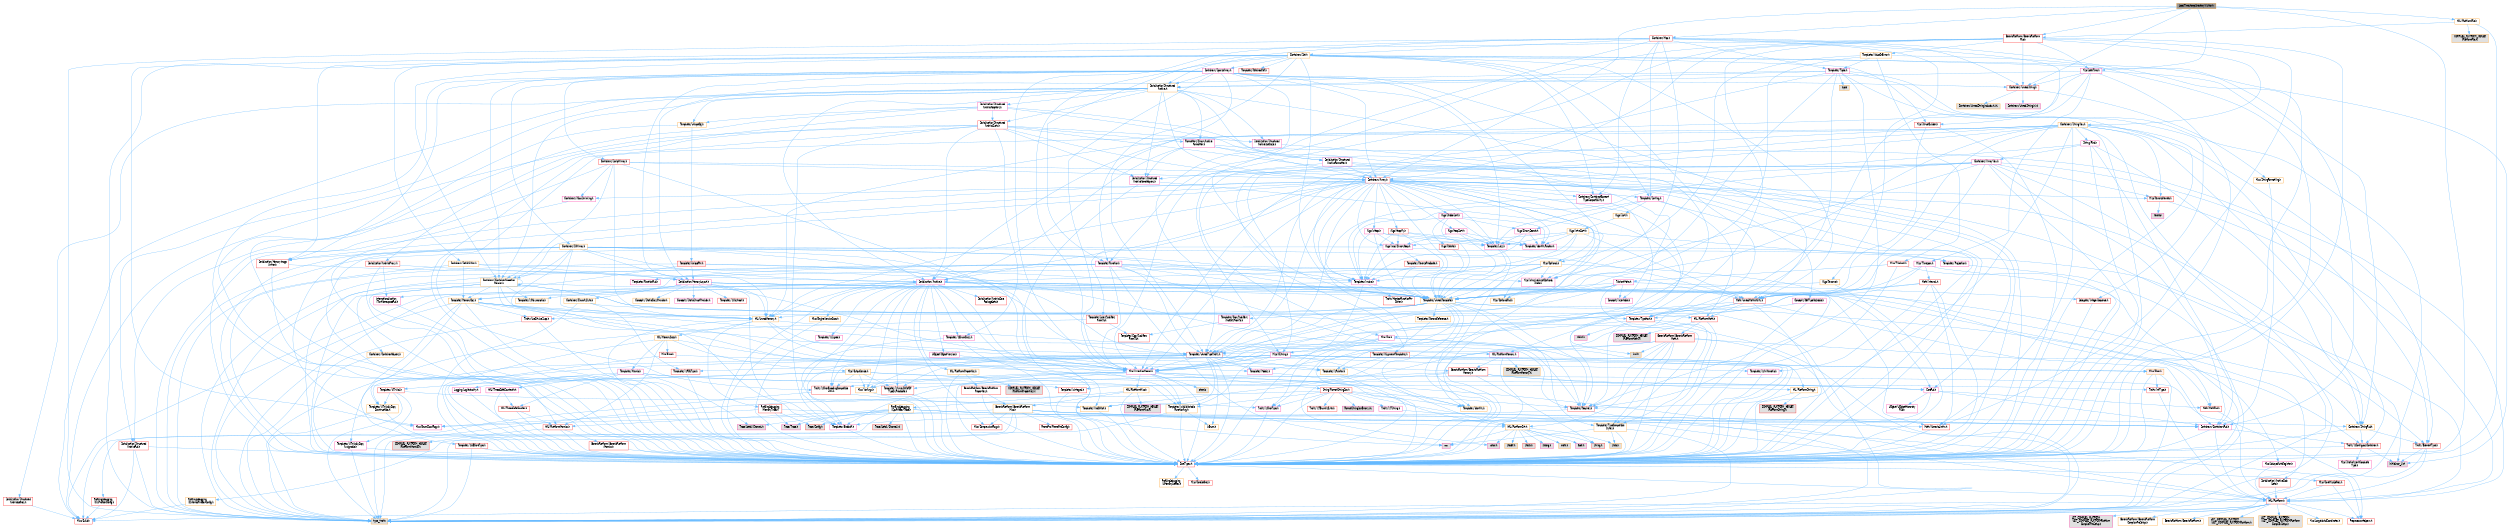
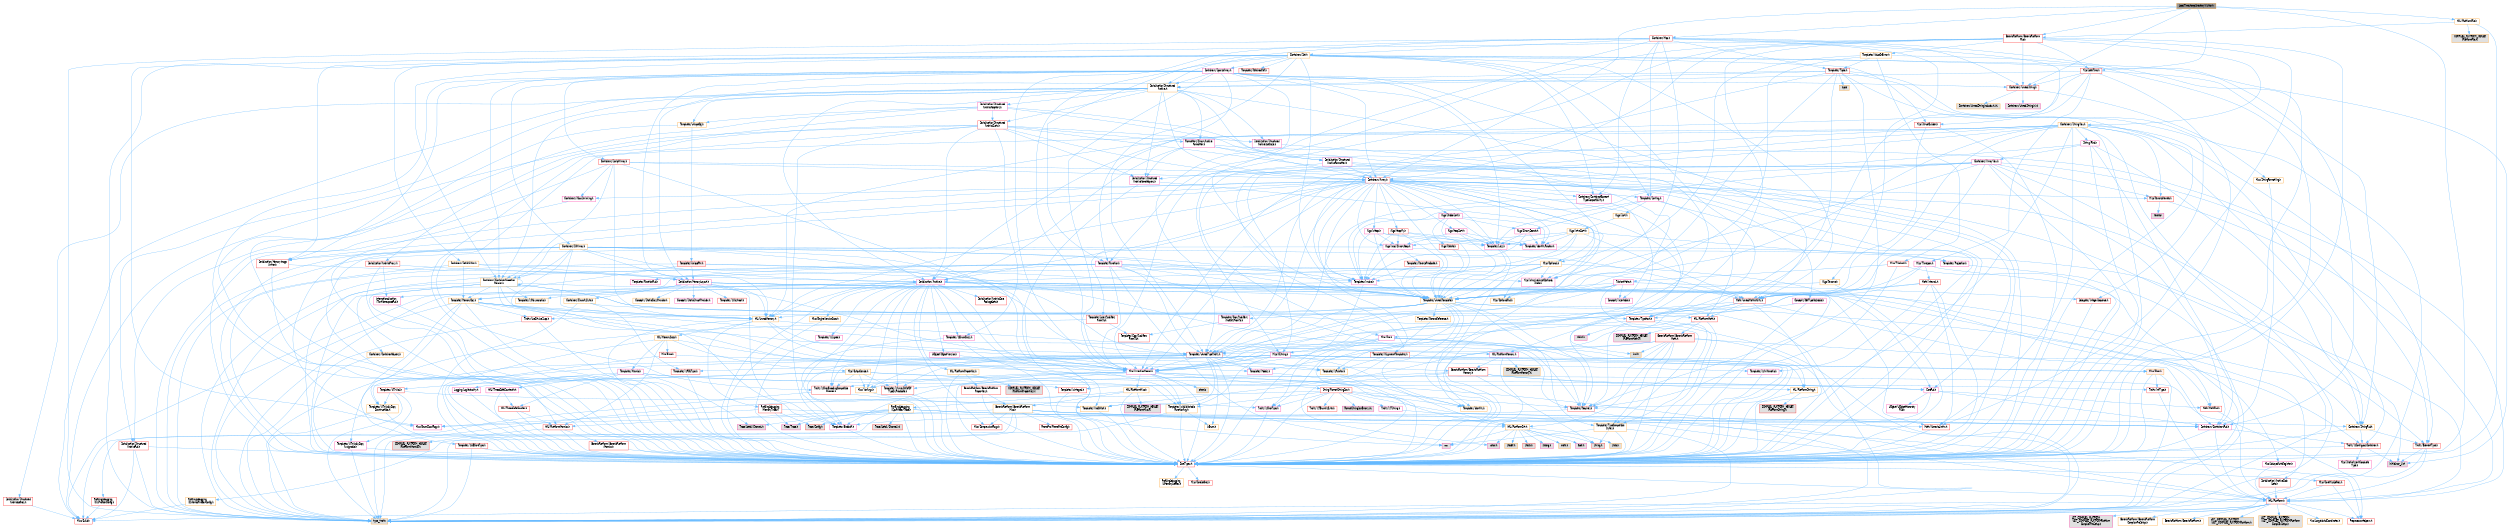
node "Templates/Tuple.h": color deeppink -> red
node "Misc/DateTime.h": color deeppink -> red
node "Traits/MemberFunctionPtr Outer.h": removed
edge "Misc/Crc.h" -> "HAL/PlatformString.h": added
node "Traits/IsCharEncodingCompatible With.h": label "Traits/IsCharEncodingCompatible With.h" -> "Traits/IsCharEncodingCompatible Channel.h"
edge "Templates/TypeCompatible Bytes.h" -> "stdio.h": now "Templates/TypeCompatible Bytes.h" -> "string.h"
